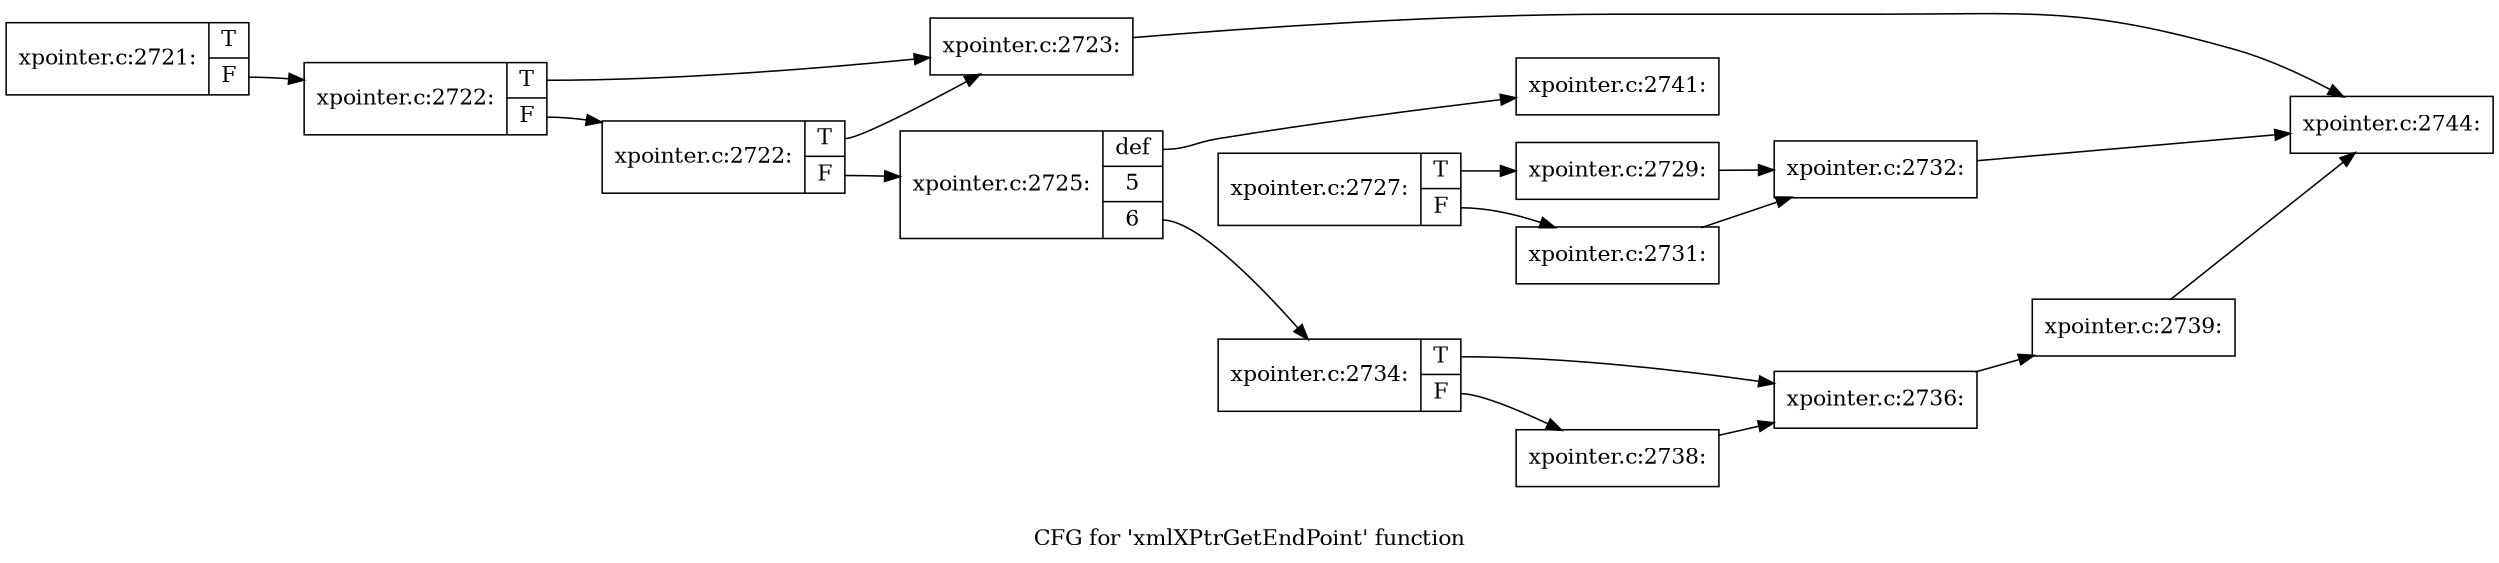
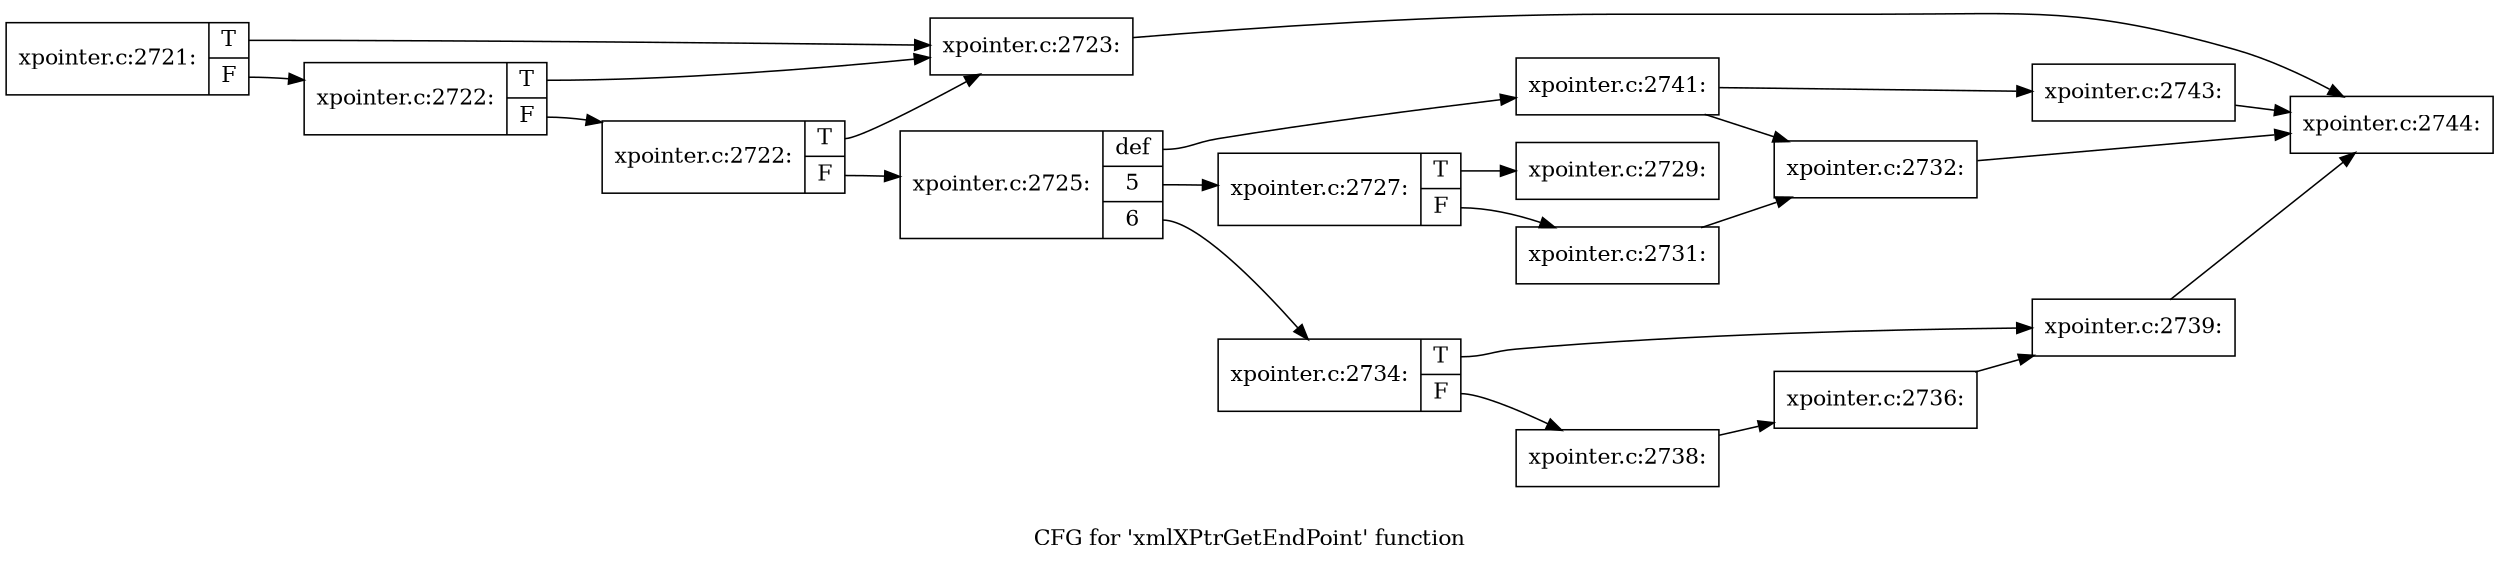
edge "xpointer.c:2721:" -> "xpointer.c:2723:": added
node "xpointer.c:2743:": added
edge "xpointer.c:2729:" -> "xpointer.c:2732:": now "xpointer.c:2741:" -> "xpointer.c:2732:"
edge "xpointer.c:2725:" -> "xpointer.c:2727:": added
edge "xpointer.c:2734:" -> "xpointer.c:2736:": now "xpointer.c:2734:" -> "xpointer.c:2739:"
